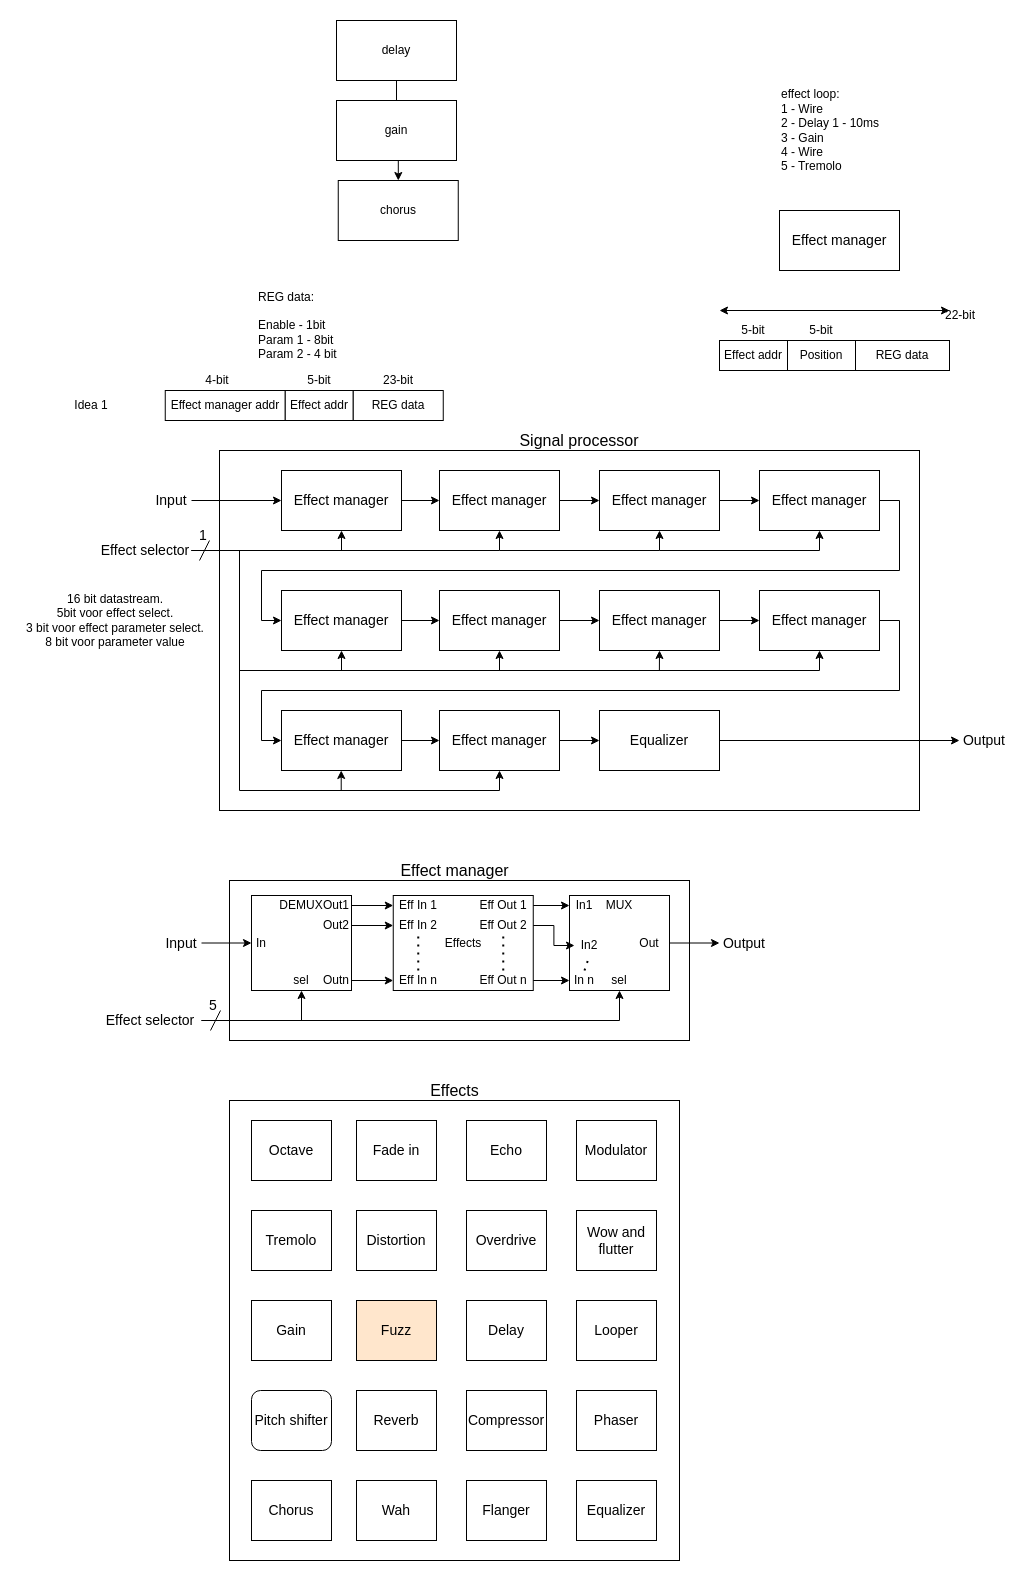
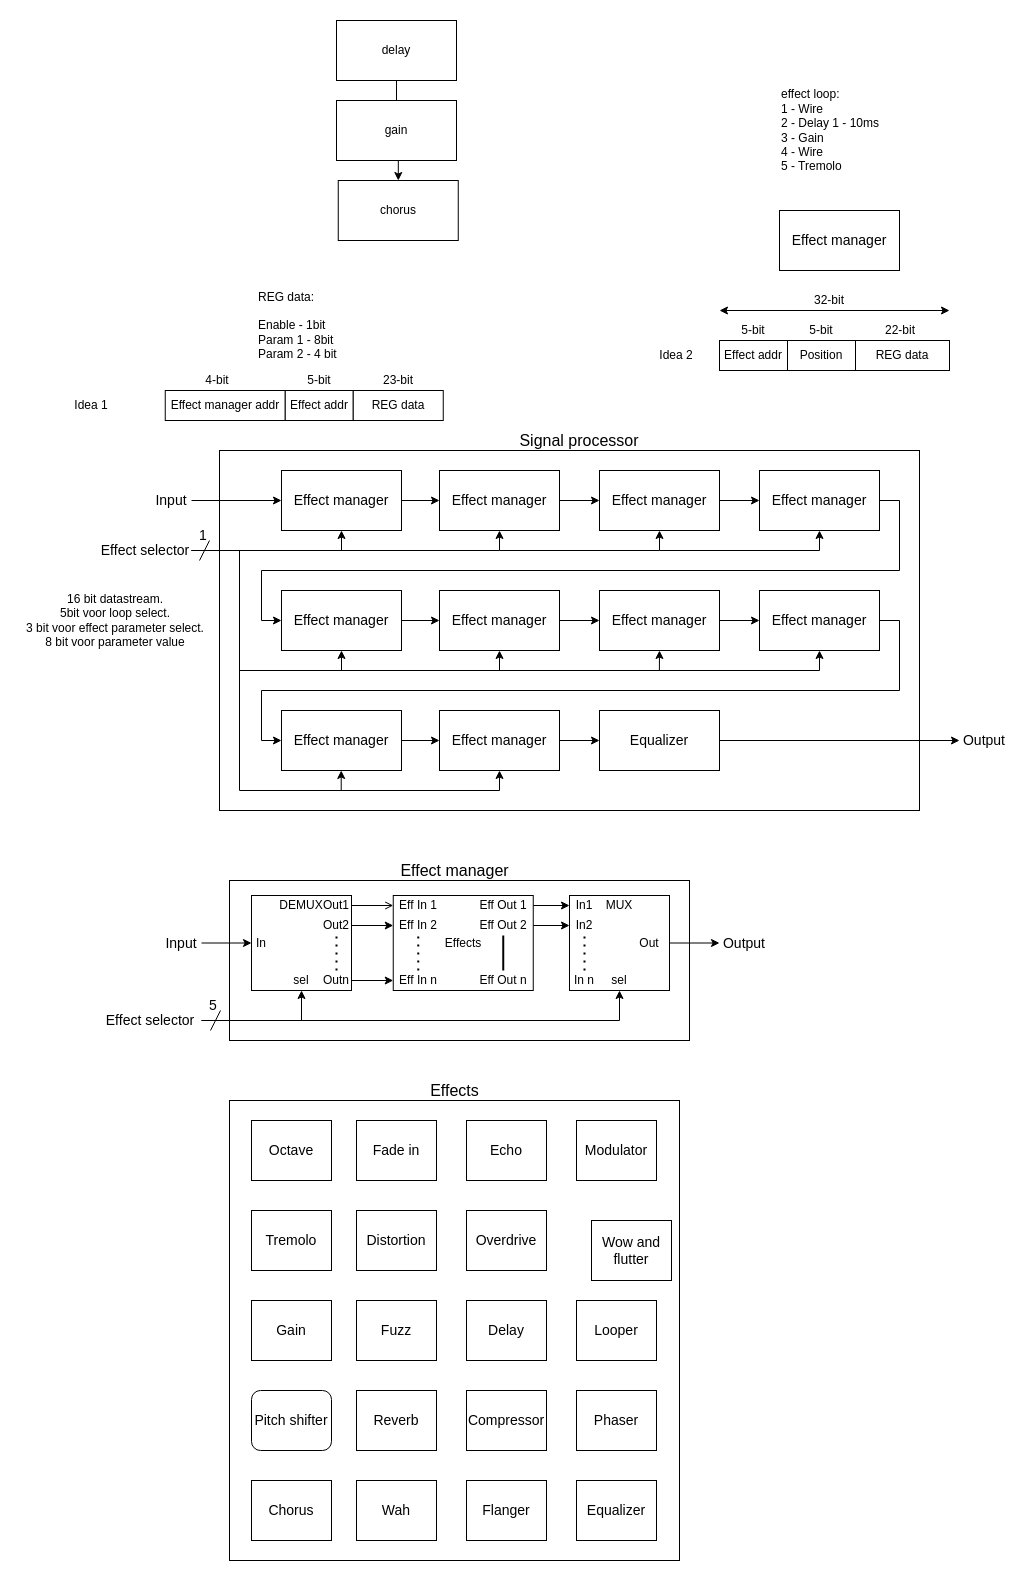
node "32-bit": added
node "22-bit": moved (961, 316) -> (901, 331)
node "Idea 2": added
node "16 bit datastream. 5bit voor effect select. 3 bit voor effect parameter select. 8 bit voor parameter value": label "16 bit datastream. 5bit voor effect select. 3 bit voor effect parameter select. 8 bit voor parameter value" -> "16 bit datastream. 5bit voor loop select. 3 bit voor effect parameter select. 8 bit voor parameter value"
edge "Out1" -> "Eff In 1": arrowhead classic -> open
node "In2": moved (590, 946) -> (585, 926)
edge "Out2" -- "Outn": added
edge "Eff Out 2" -- "Eff Out n": style dashed -> solid
edge "Eff Out n" -> "In n": removed
node "Wow and flutter": moved (617, 1241) -> (632, 1251)
node "Fuzz": fillcolor #ffe6cc -> #ffffff
